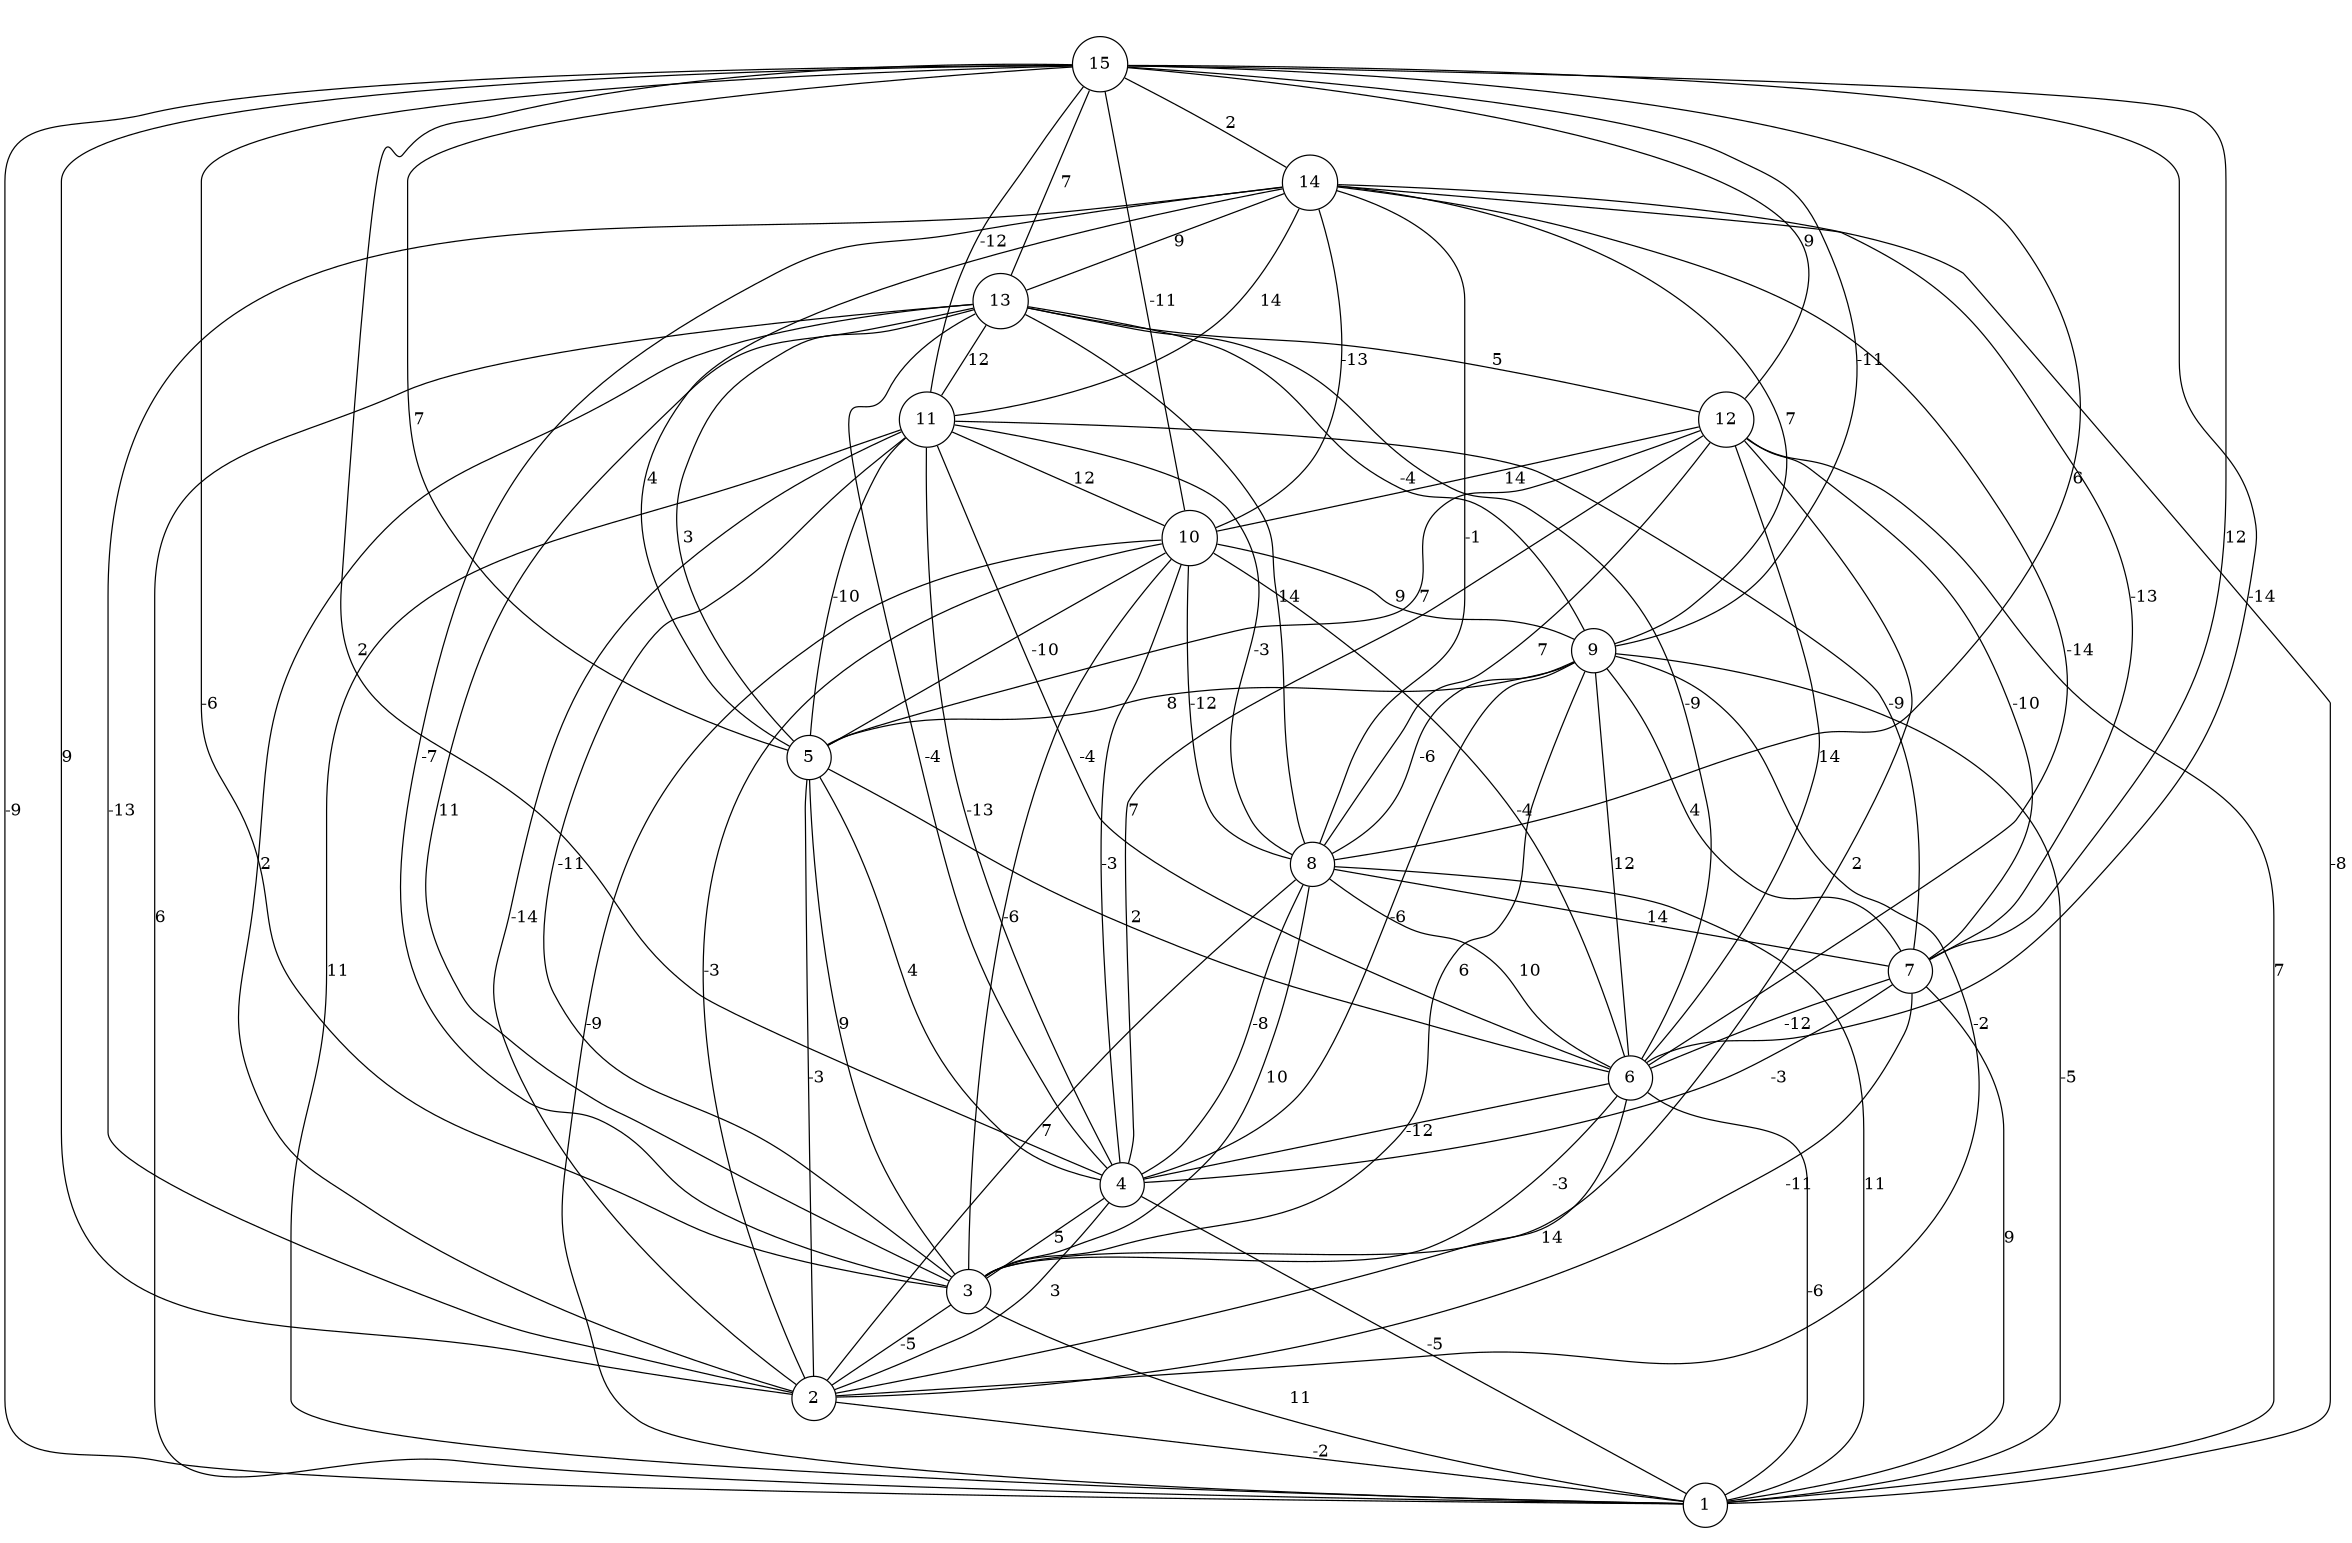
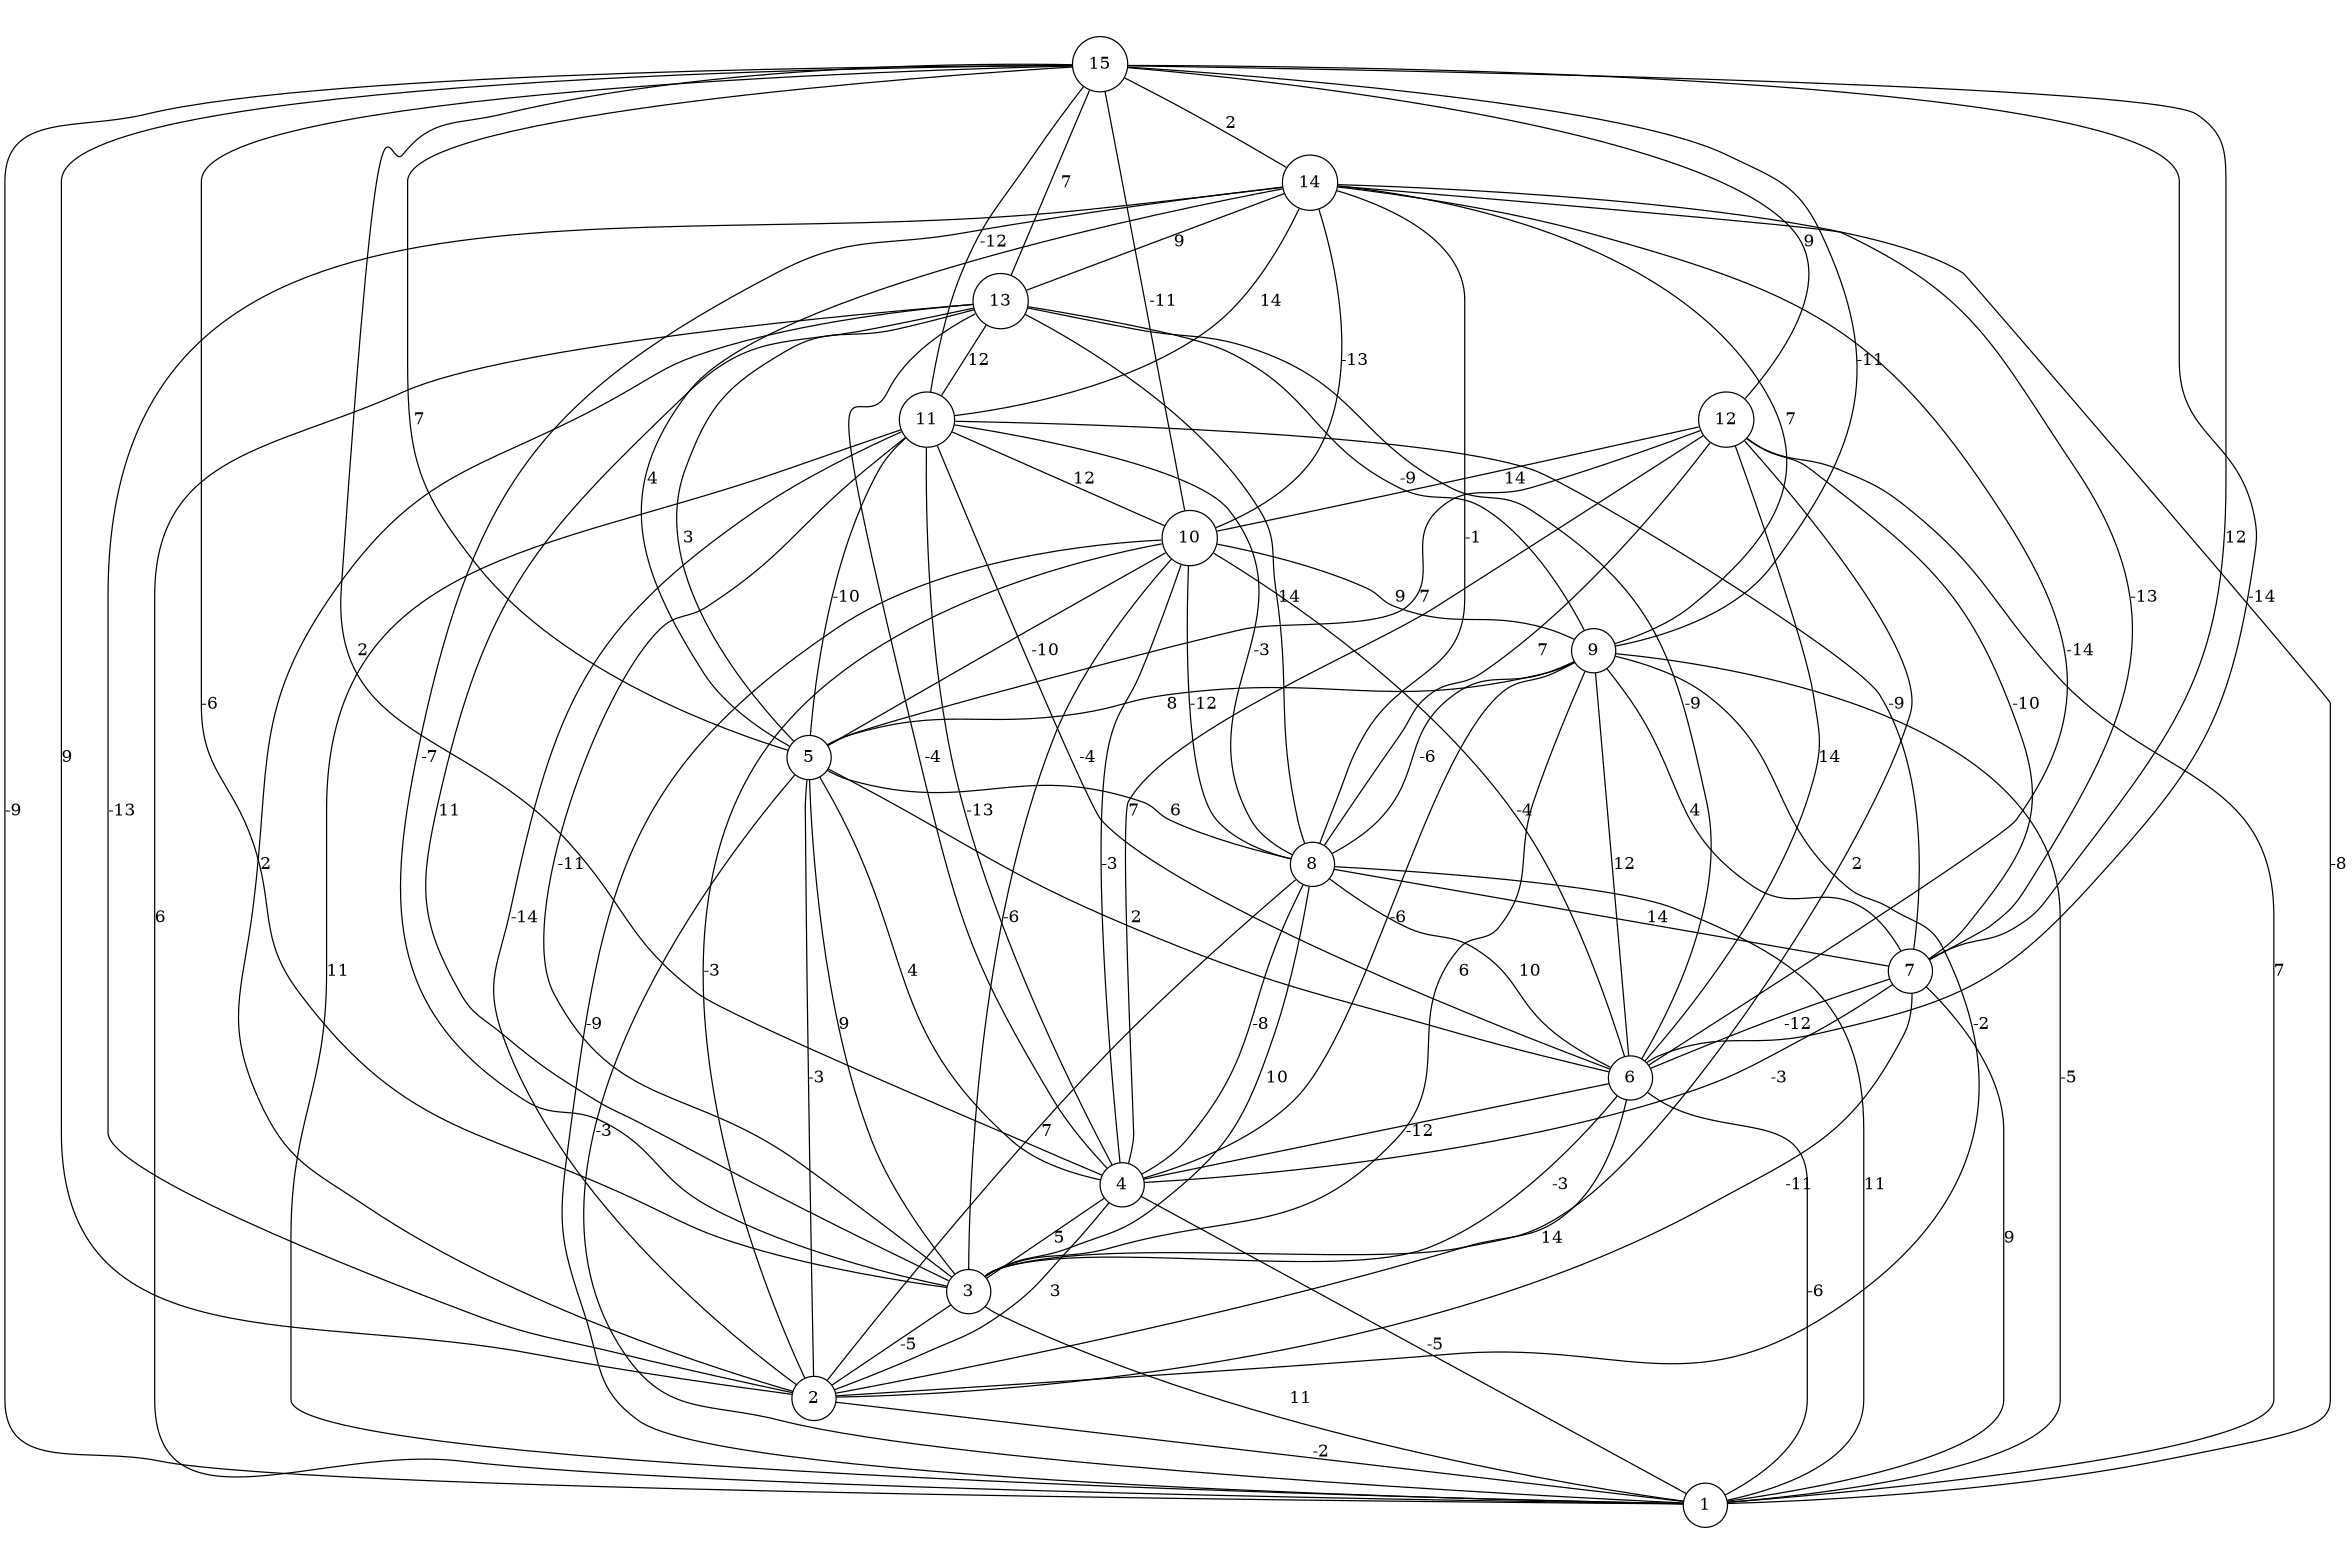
edge "15" -- "8": now "5" -- "8"
edge "13" -- "12": removed, label "5"
edge "13" -- "9": label "-4" -> "-9"
edge "5" -- "1": added, label "-3"
